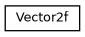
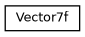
node "Vector2f": label "Vector2f" -> "Vector7f"
